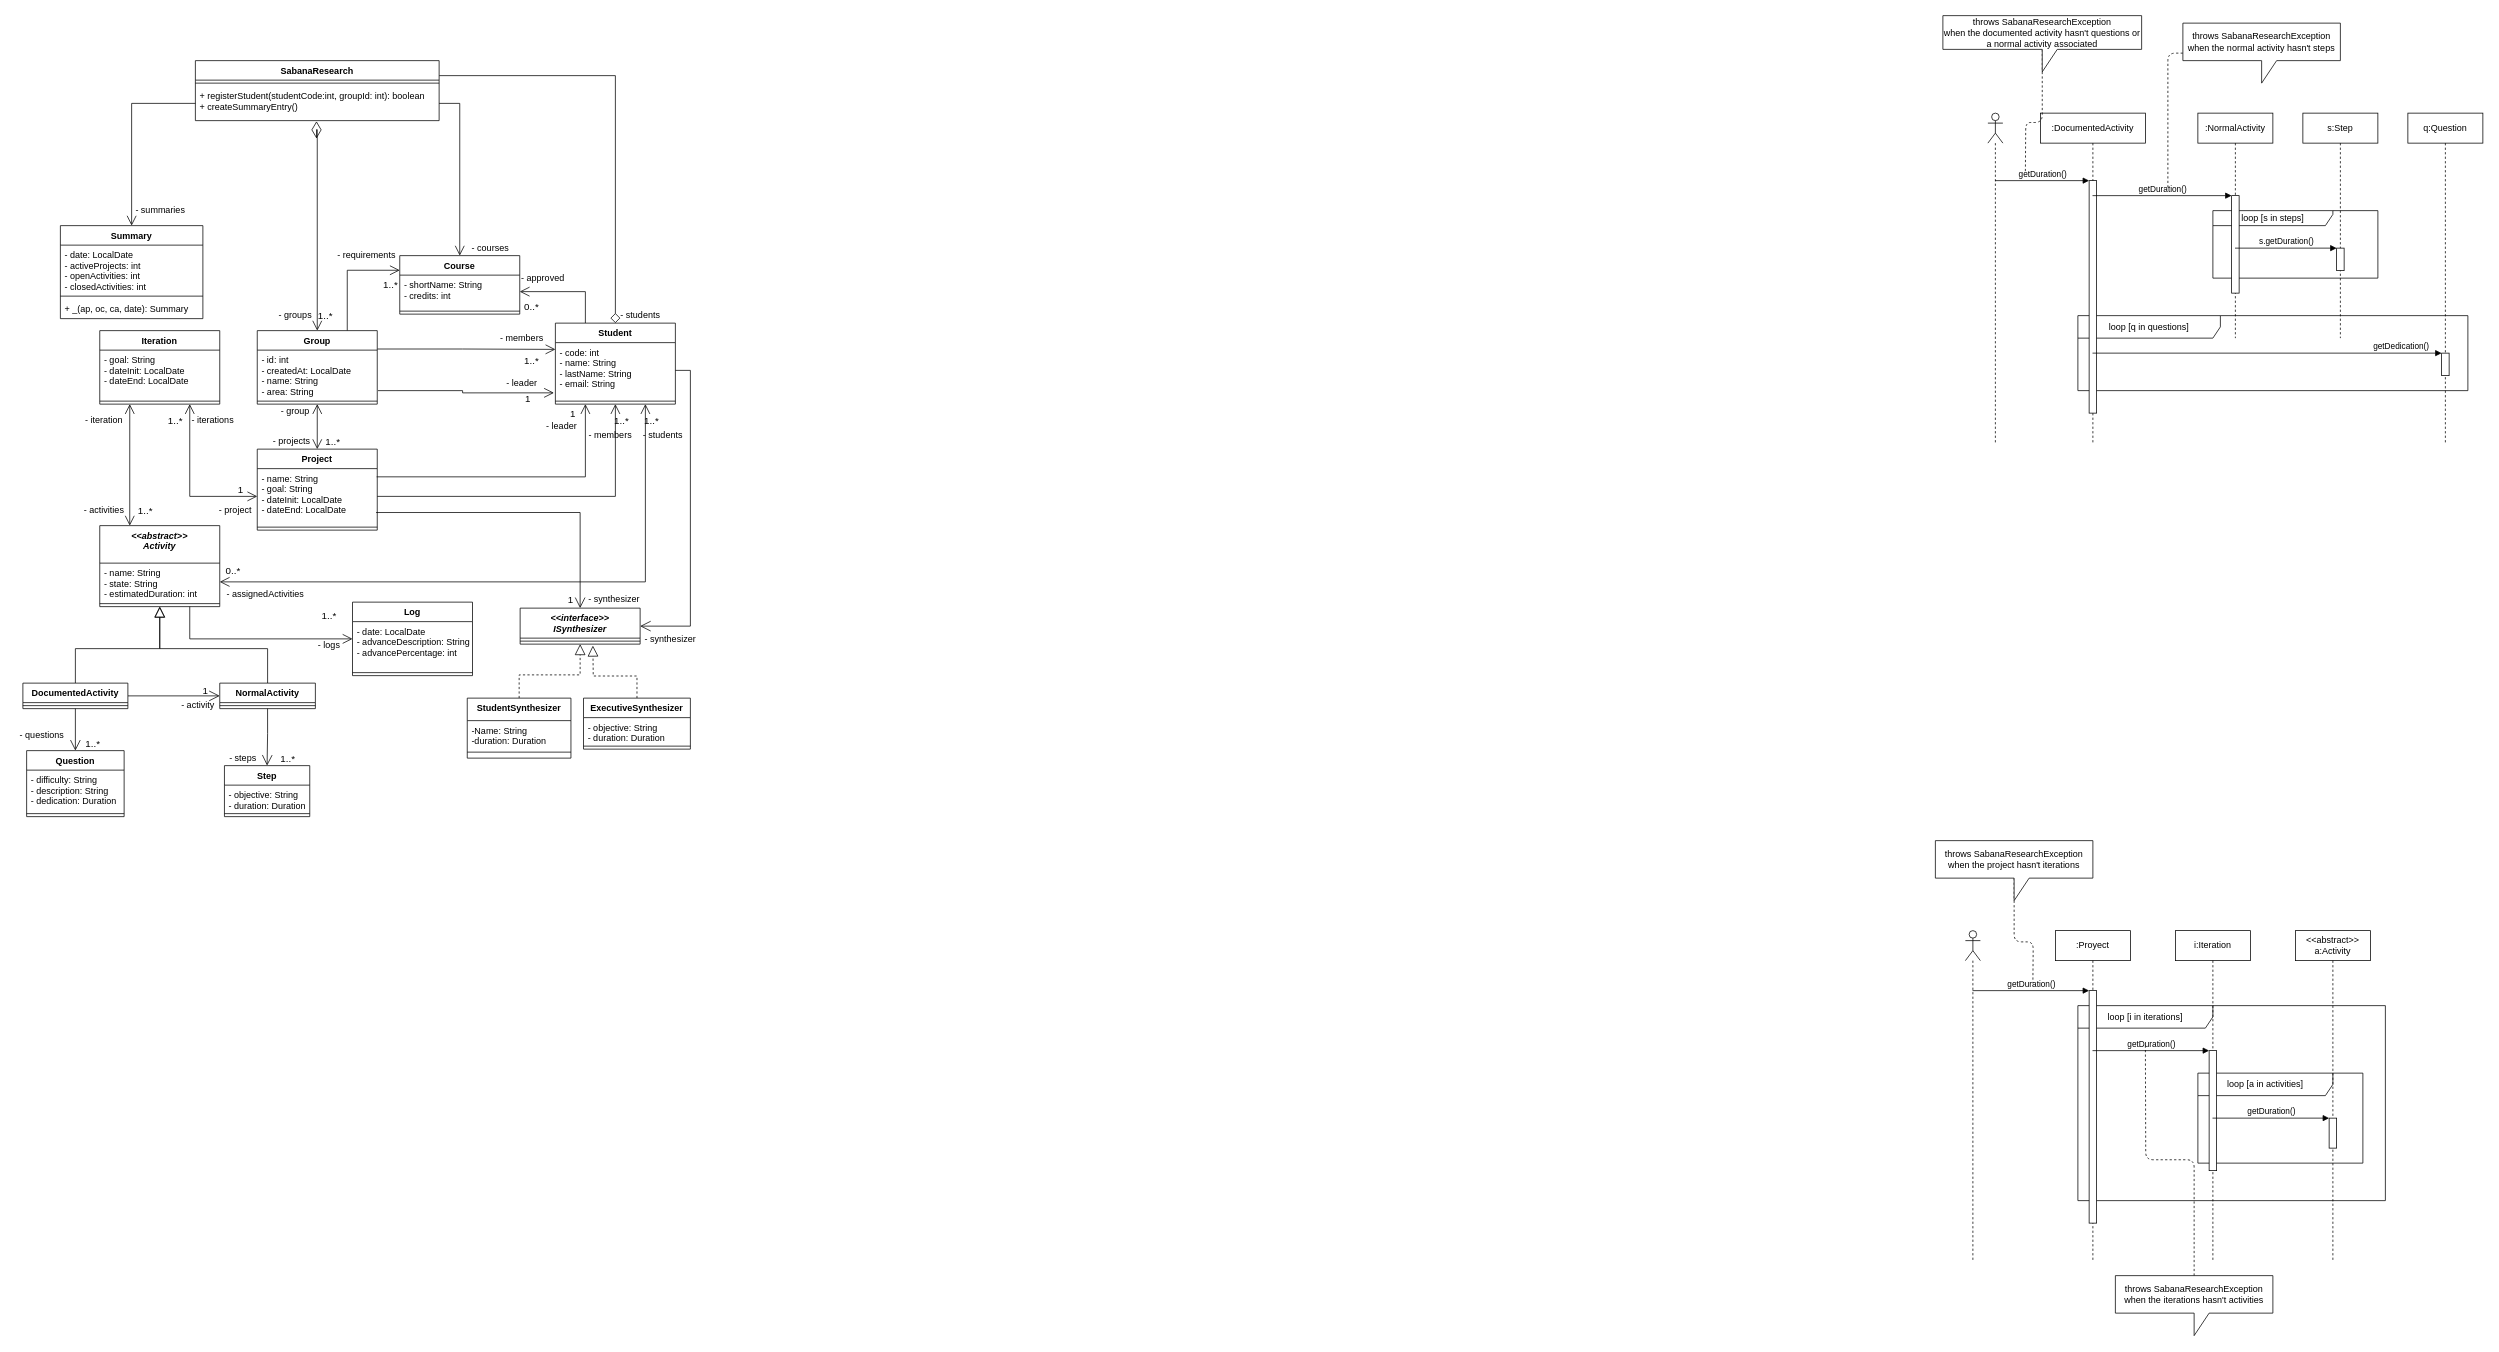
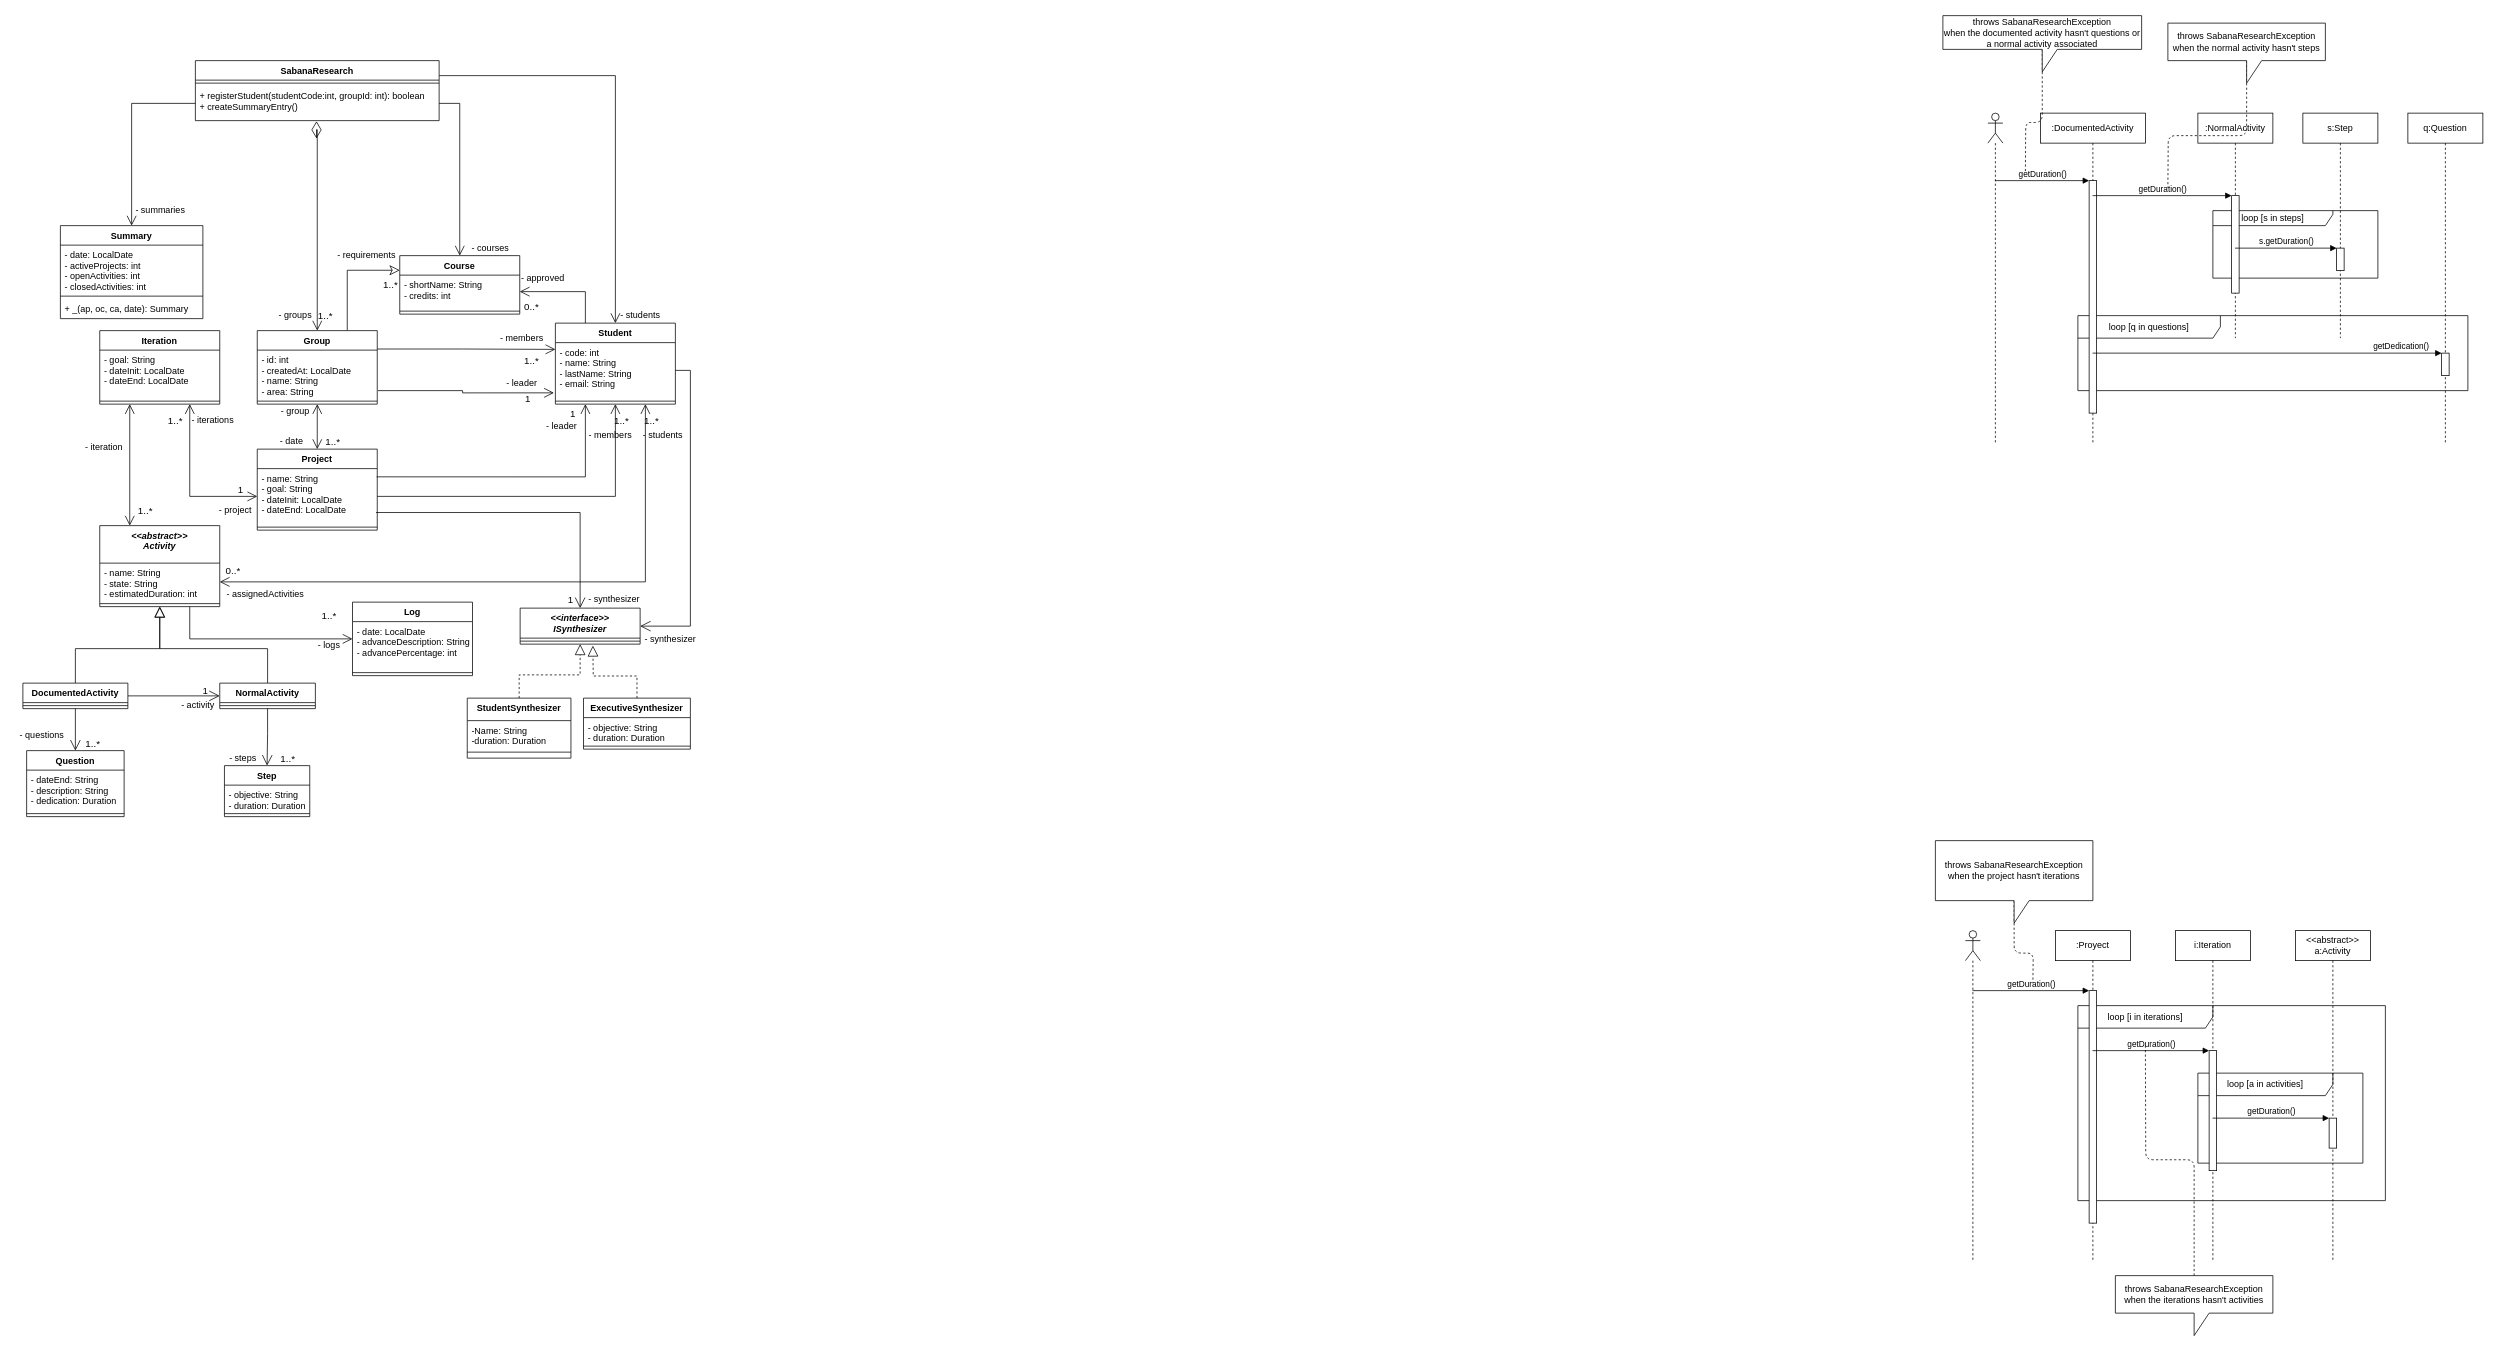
node "throws SabanaResearchException when the normal activity hasn't steps": moved (2262, 53) -> (2247, 53)
edge "Group" -> "Course": arrowhead open -> classic
edge "SabanaResearch" -> "Student": arrowhead diamond -> open
node "- iteration": moved (104, 420) -> (104, 447)
node "- projects": label "- projects" -> "- date"
node "- activities": removed
node "- difficulty: String - description: String - dedication: Duration": label "- difficulty: String - description: String - dedication: Duration" -> "- dateEnd: String - description: String - dedication: Duration"
node "throws SabanaResearchException when the project hasn't iterations": size 158x60 -> 158x83
